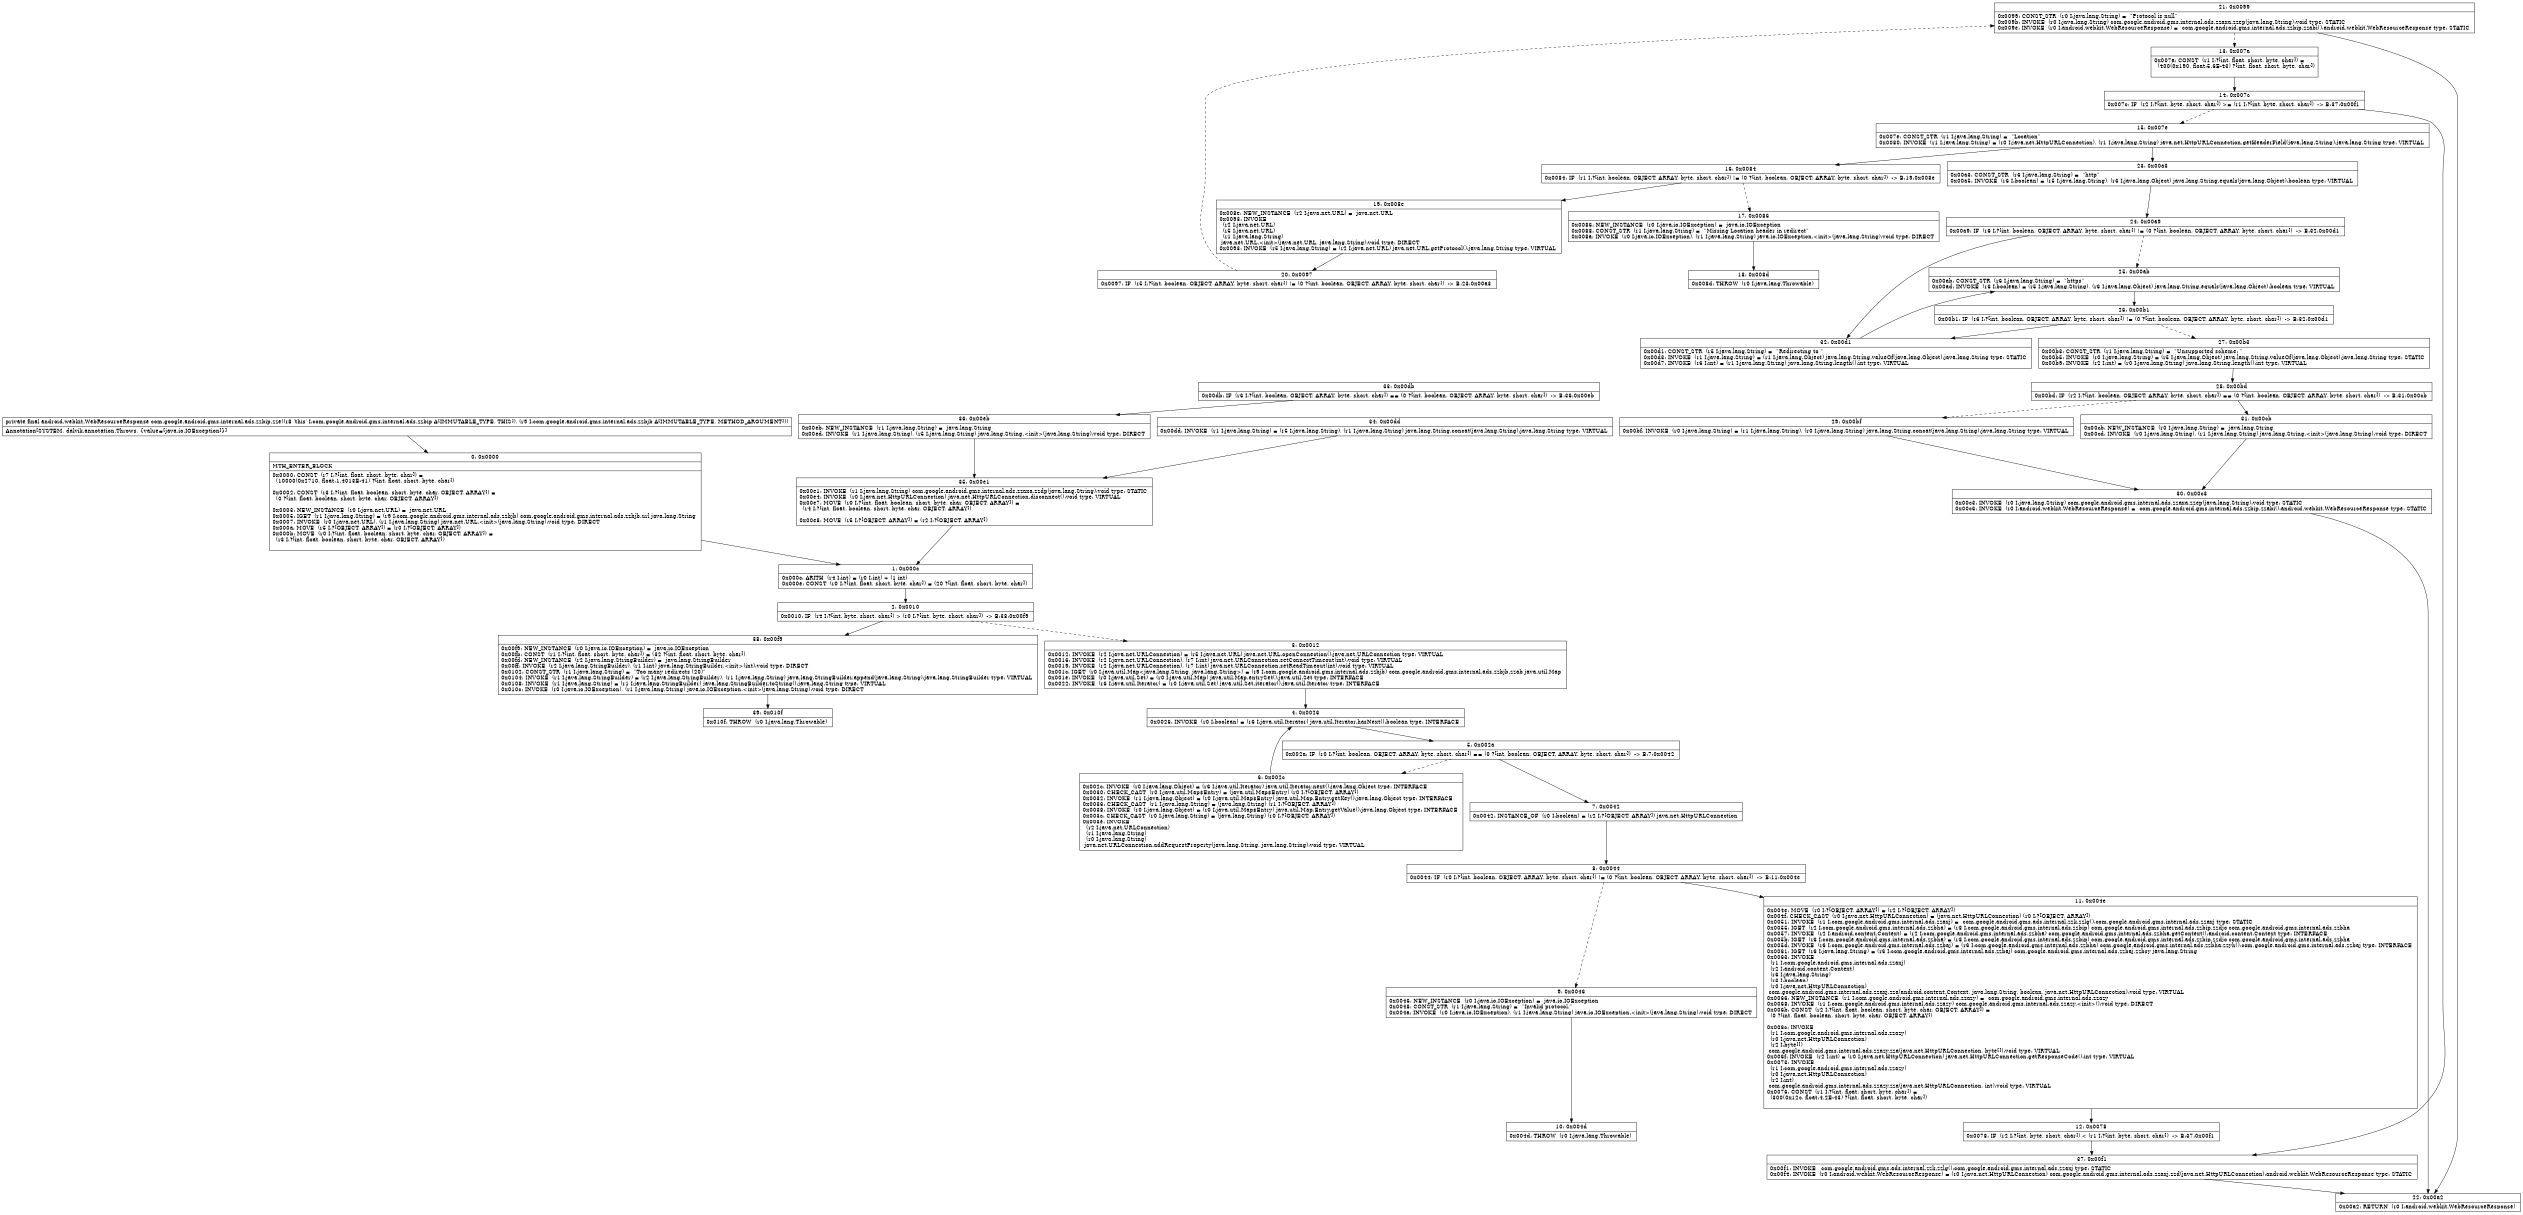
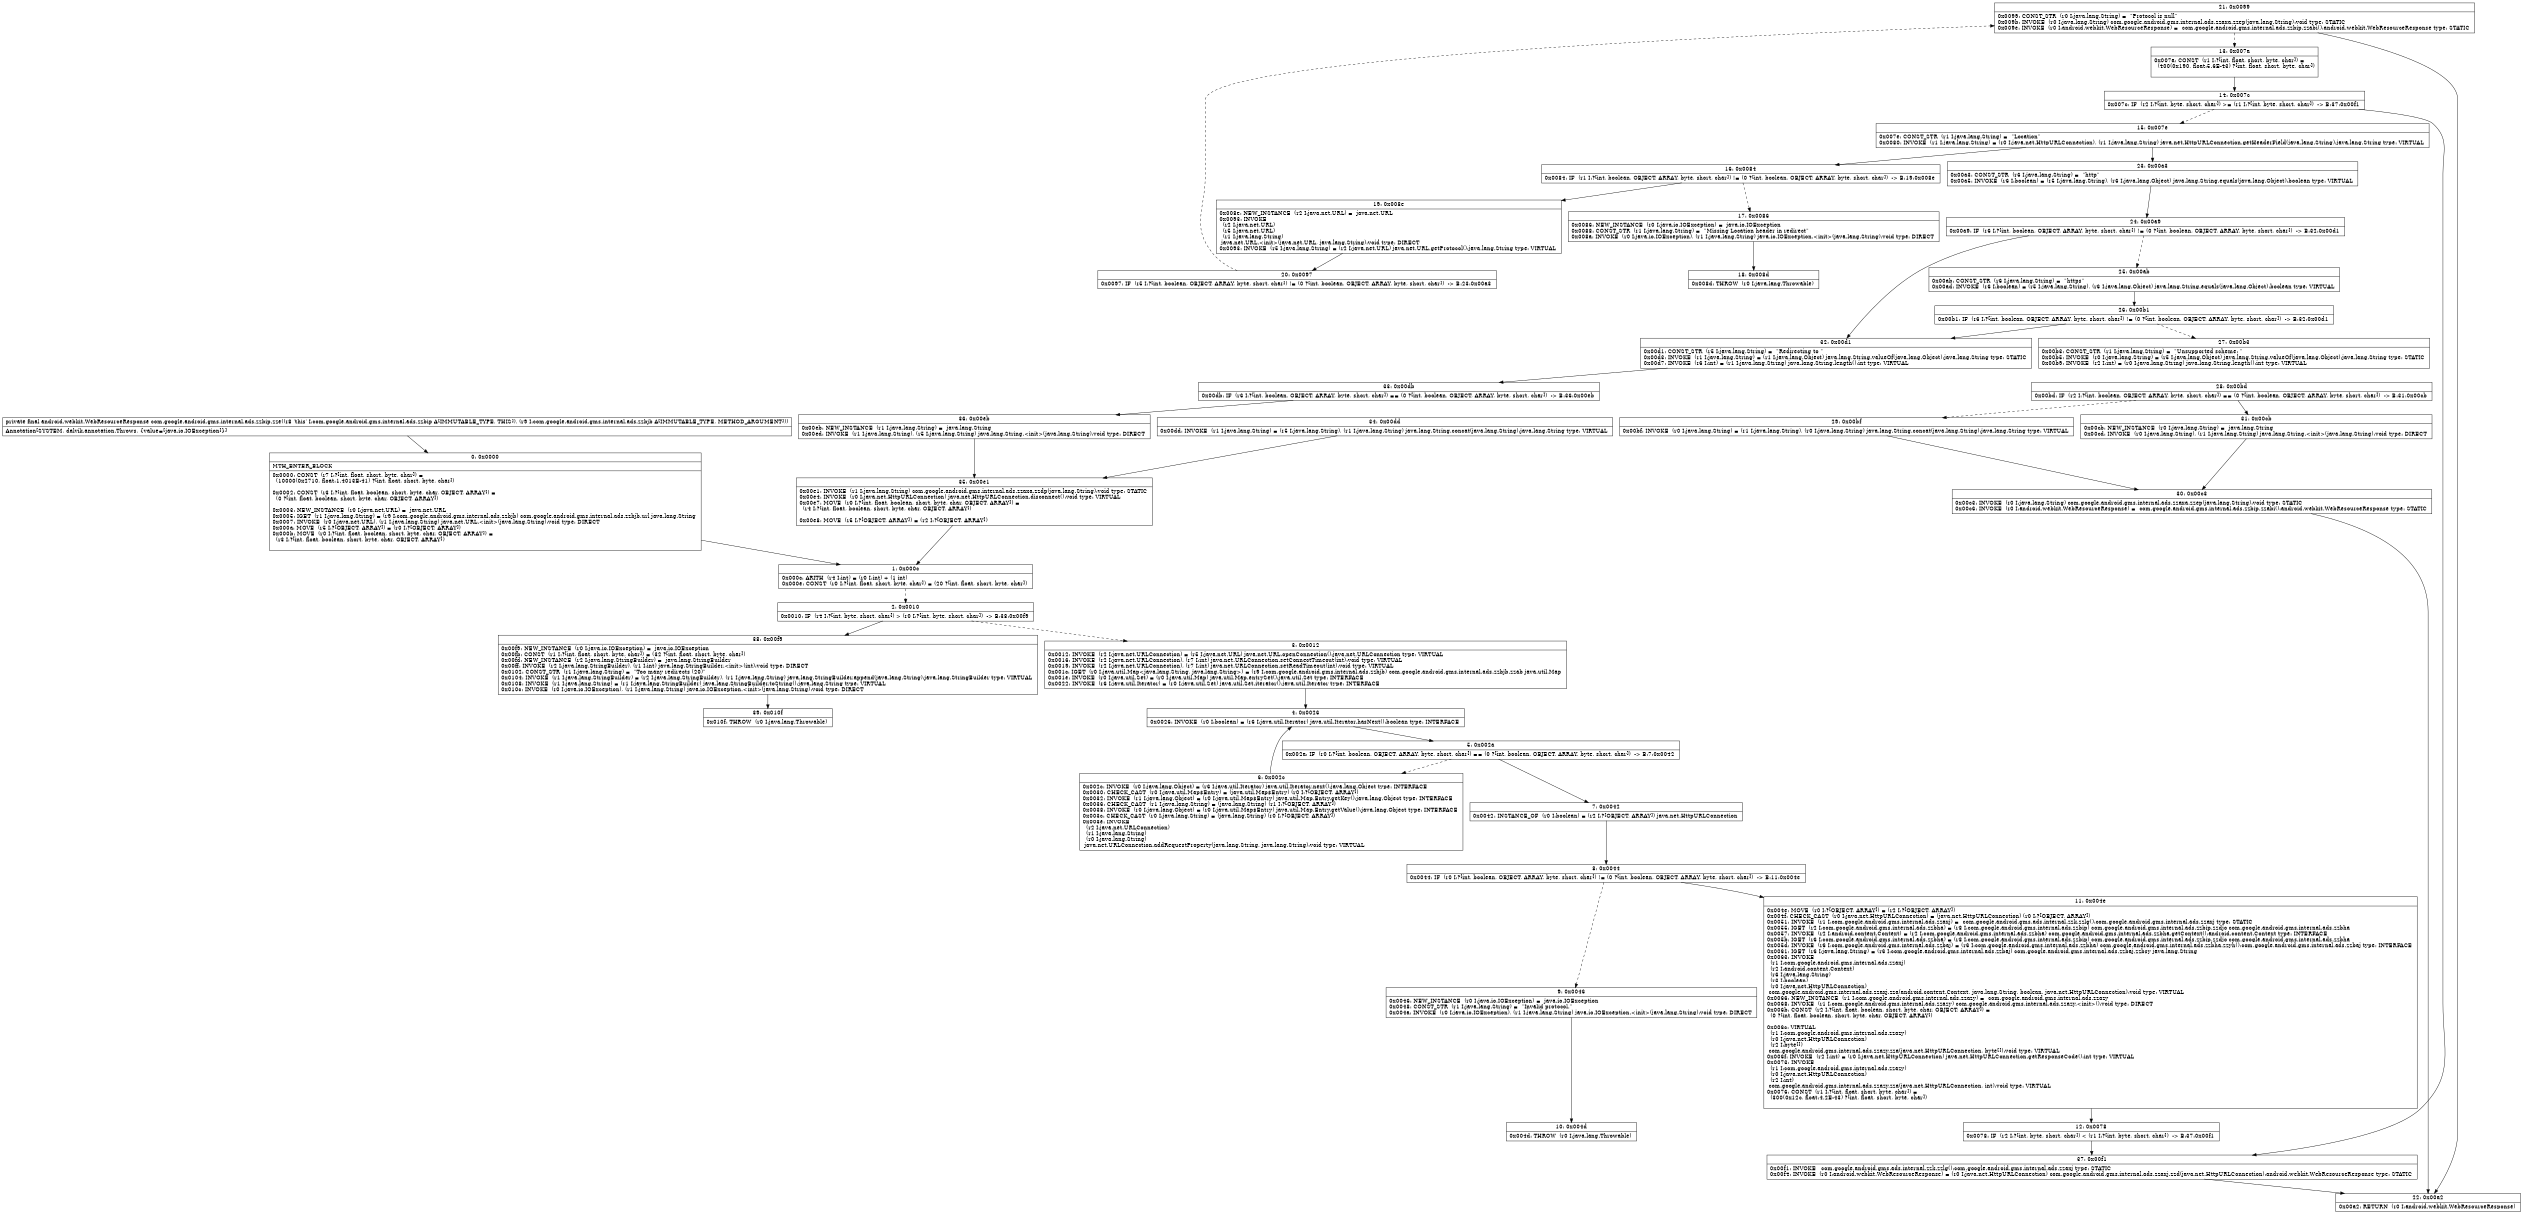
edge "32: 0x00d1" -> "25: 0x00ab": now "32: 0x00d1" -> "33: 0x00db"
edge "27: 0x00b3" -> "28: 0x00bd": removed
edge "1: 0x000c" -> "2: 0x0010": style solid -> dashed
node "11: 0x004e": text "0x006c: INVOKE" -> "0x006c: VIRTUAL"
